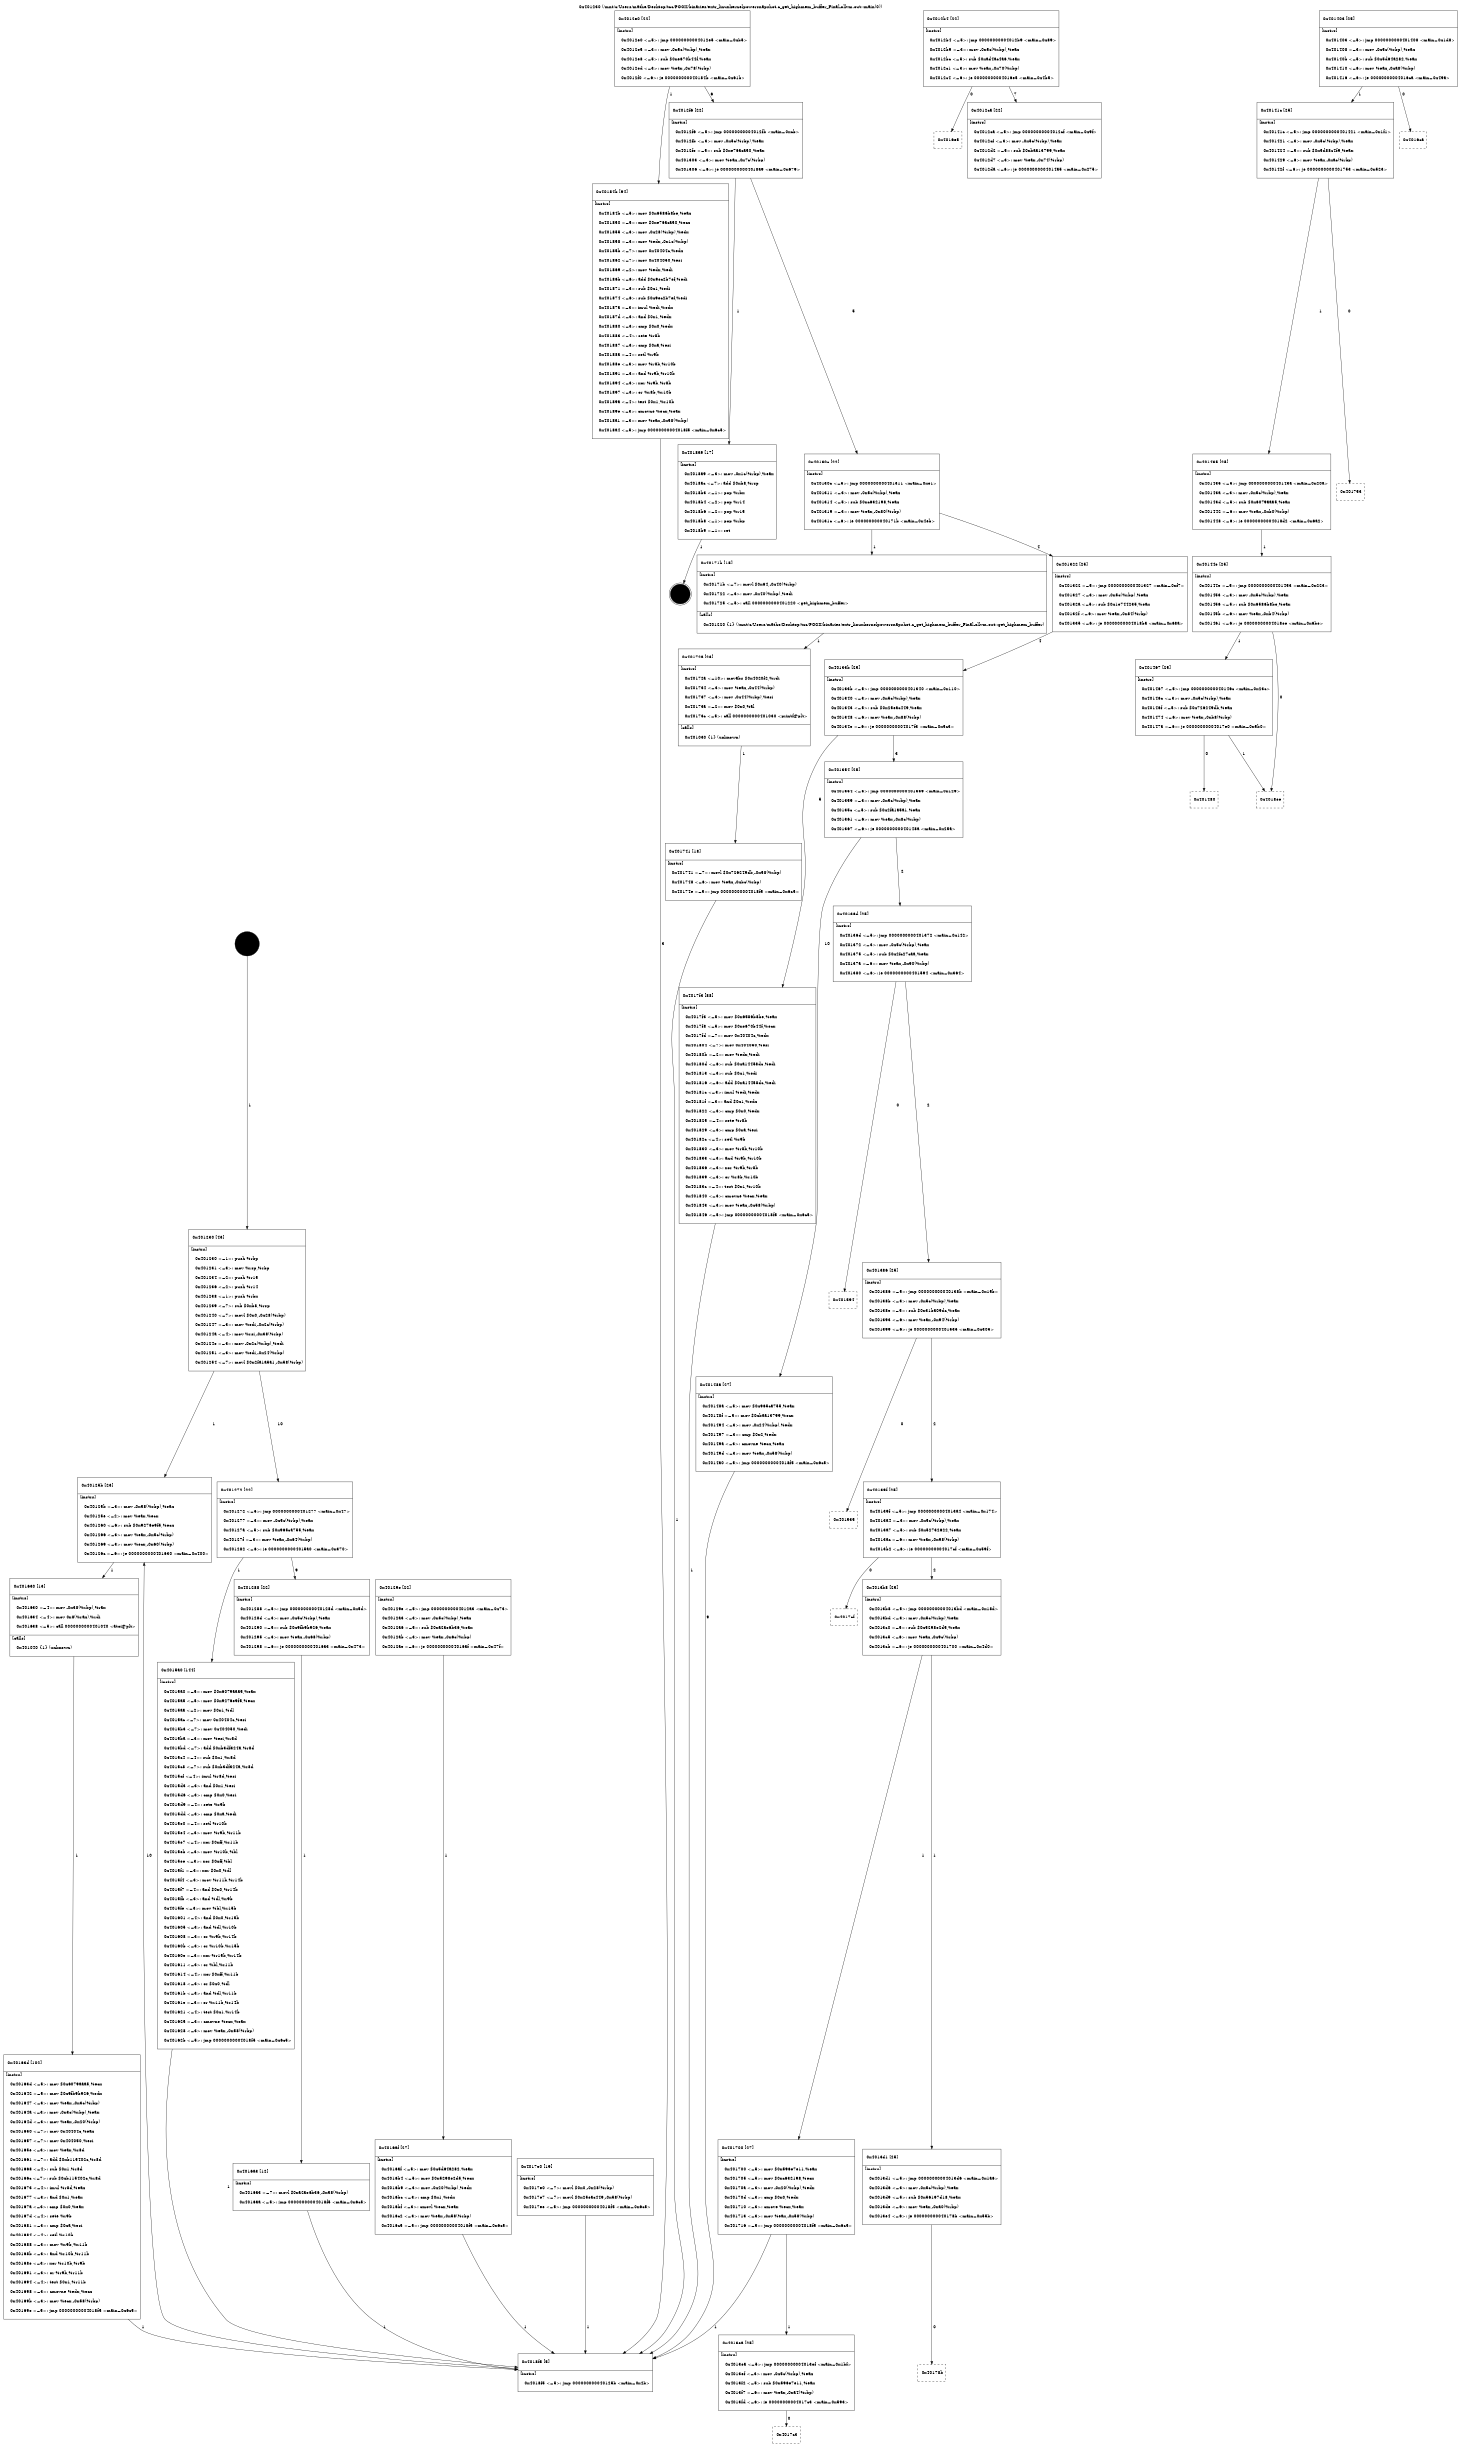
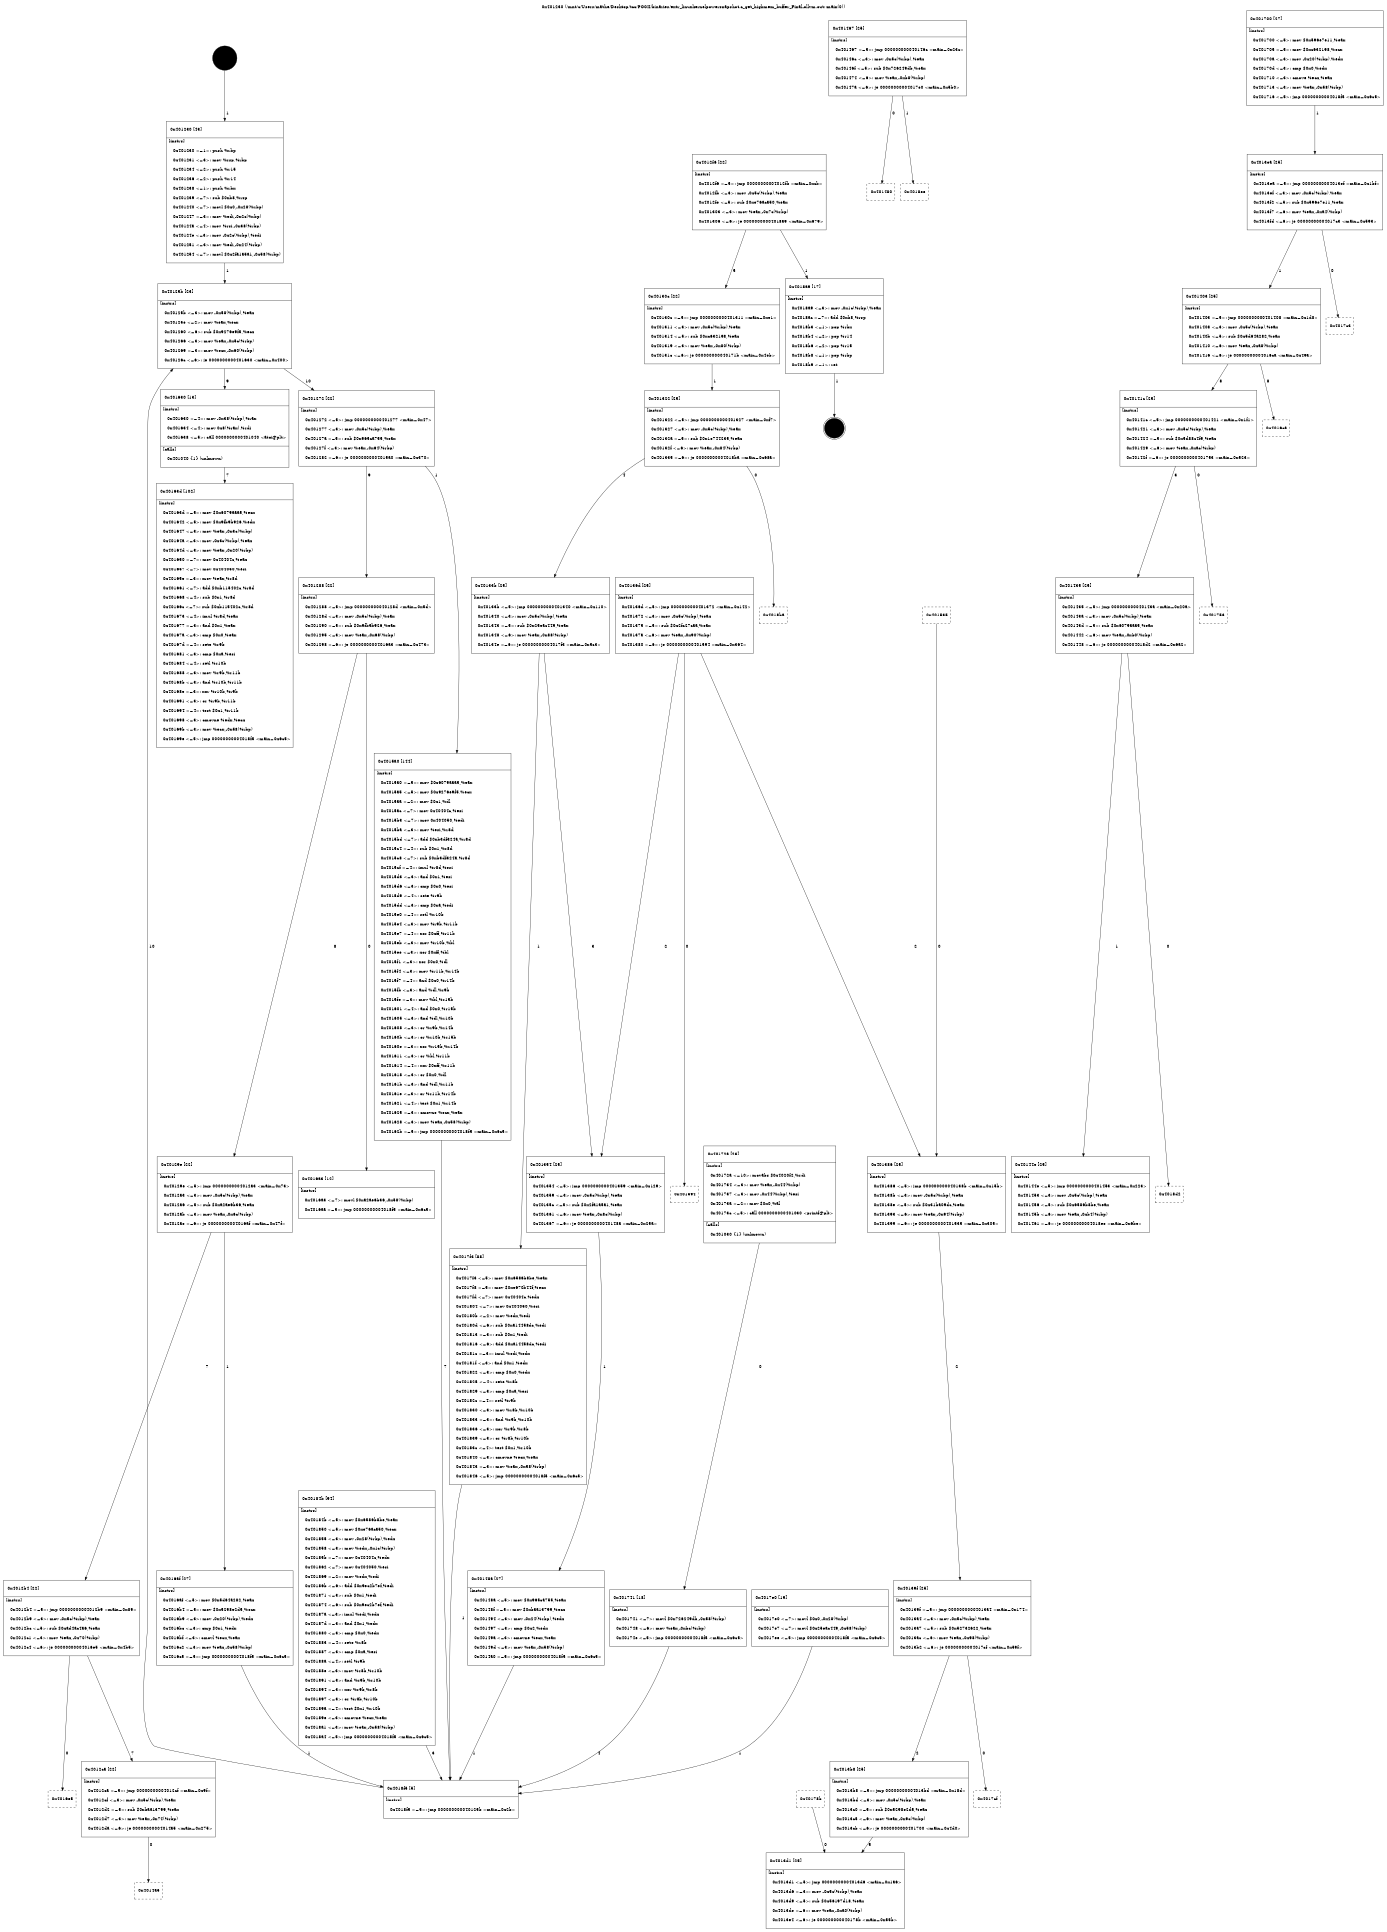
node "0x4012e0 [22]": removed
edge "0x401403 [25]" -> "0x40141c [25]": label " 1" -> " 8"
edge "0x401403 [25]" -> "0x4016ca": label " 0" -> " 8"
edge "0x4013ea [25]" -> "0x401403 [25]": added, label "1"
edge "0x40141c [25]" -> "0x401435 [25]": label " 1" -> " 3"
edge "0x40130c [22]" -> "0x401322 [25]": label " 4" -> " 1"
node "0x40171b [15]": removed
node "0x4018ba": added
edge "0x40144e [25]" -> "0x401467 [25]": removed, label "1"
edge "0x40144e [25]" -> "0x4018ee": removed, label "0"
edge "0x40172a [23]" -> "0x401741 [18]": label " 1" -> " 0"
edge "0x40133b [25]" -> "0x4017f3 [88]": label " 5" -> " 1"
edge "0x401354 [25]" -> "0x40136d [25]": reversed
edge "0x401288 [22]" -> "0x40129e [22]": added, label "8"
edge "0x401354 [25]" -> "0x40148a [27]": label " 10" -> " 1"
node "0x4018d2": added
edge "0x40129e [22]" -> "0x4012b4 [22]": added, label "7"
edge "0x401386 [25]" -> "0x401535": reversed
edge "0x401230 [43]" -> "0x401272 [22]": now "0x40125b [23]" -> "0x401272 [22]"
edge "0x401741 [18]" -> "0x4018f5 [5]": label " 1" -> " 4"
edge "0x40125b [23]" -> "0x401630 [13]": label " 1" -> " 9"
edge "0x40148a [27]" -> "0x4018f5 [5]": label " 9" -> " 1"
edge "0x401630 [13]" -> "0x40163d [102]": label " 1" -> " 7"
edge "0x401288 [22]" -> "0x4016a3 [12]": label " 1" -> " 0"
edge "0x4013b8 [25]" -> "0x4013d1 [25]": label " 1" -> " 5"
node "0x4014a5": added
edge "0x4013b8 [25]" -> "0x401700 [27]": removed, label "1"
edge "0x4015a0 [144]" -> "0x4018f5 [5]": label " 1" -> " 7"
edge "0x4013d1 [25]" -> "0x40178b": reversed
edge "0x401700 [27]" -> "0x4018f5 [5]": removed, label "1"
edge "0x4016a3 [12]" -> "0x4018f5 [5]": removed, label "1"
edge "0x40163d [102]" -> "0x4018f5 [5]": removed, label "1"
